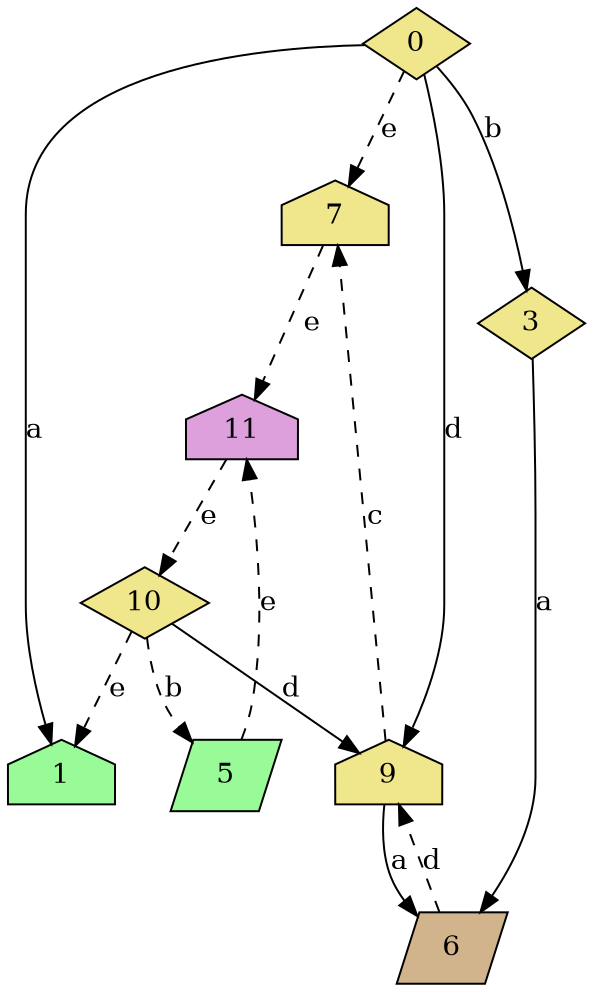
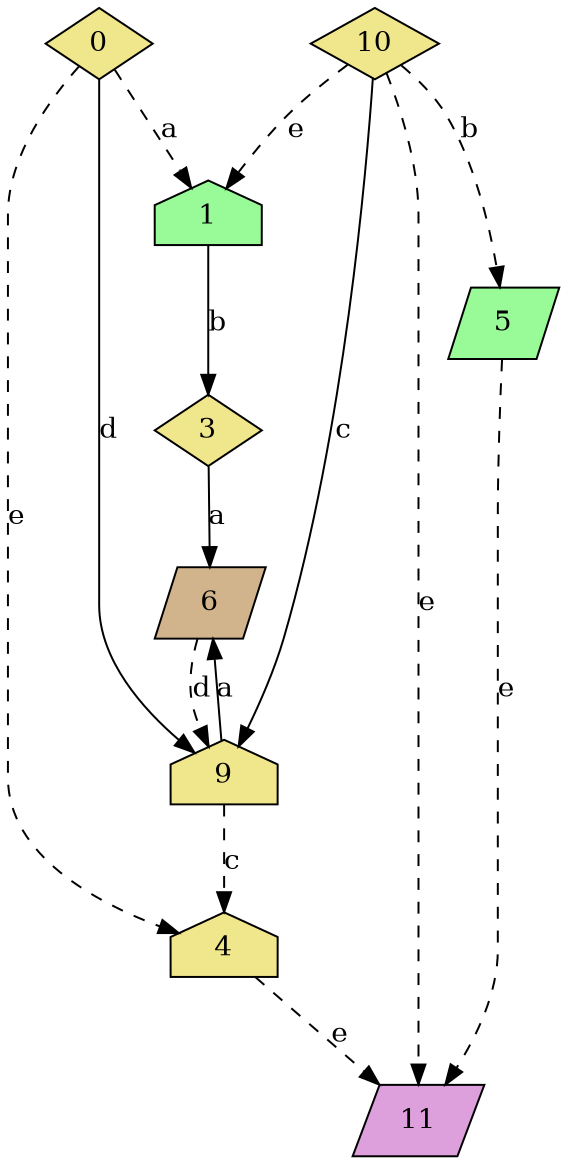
edge "0" -> "3": now "1" -> "3"
node "7": label "7" -> "4"
edge "0" -> "1": style solid -> dashed
node "11": shape house -> parallelogram
edge "11" -> "10": reversed
edge "10" -> "9": label "d" -> "c"
